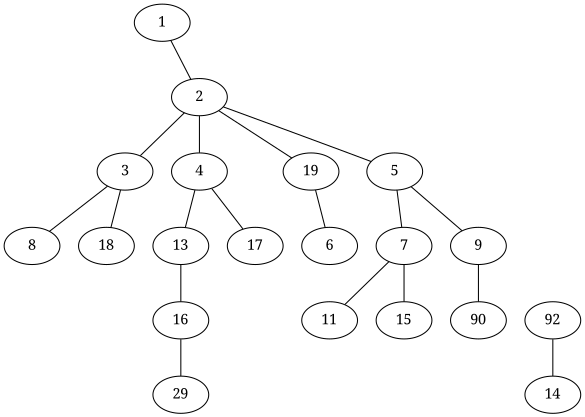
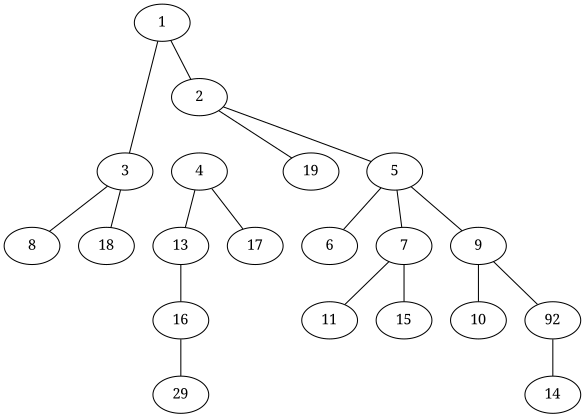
edge "2" -- "3": now "1" -- "3"
edge "2" -- "4": removed
edge "19" -- "6": now "5" -- "6"
edge "9" -- "92": added
node "90": label "90" -> "10"
